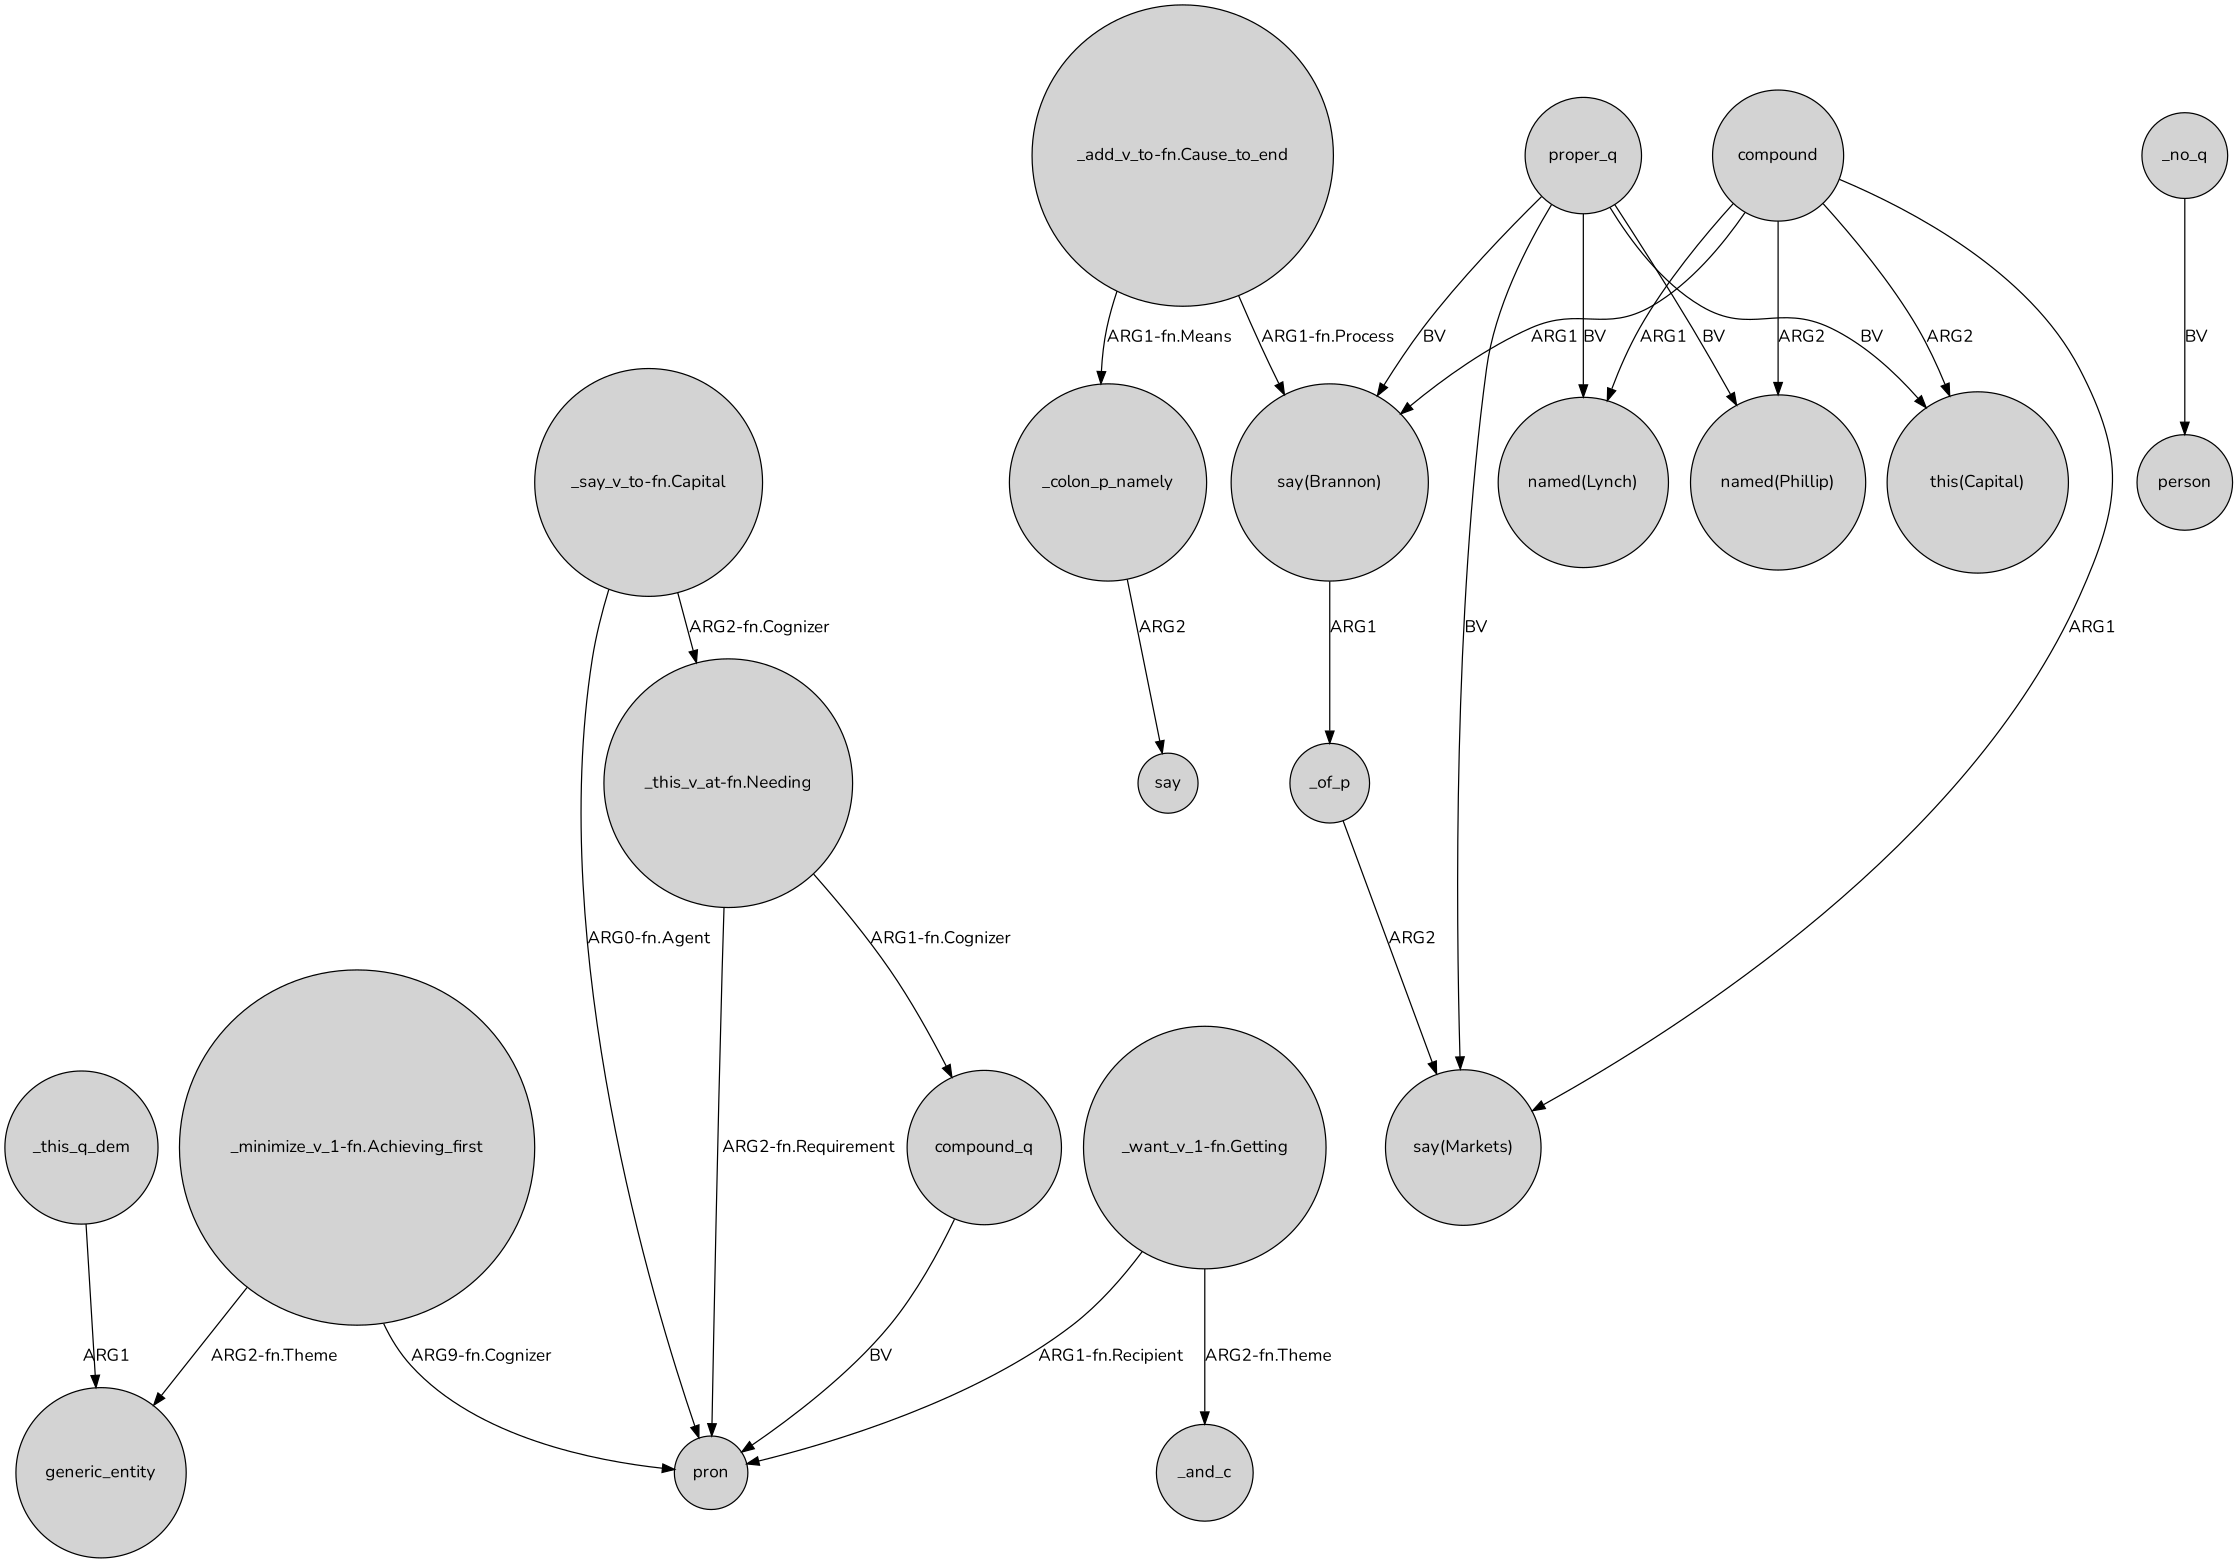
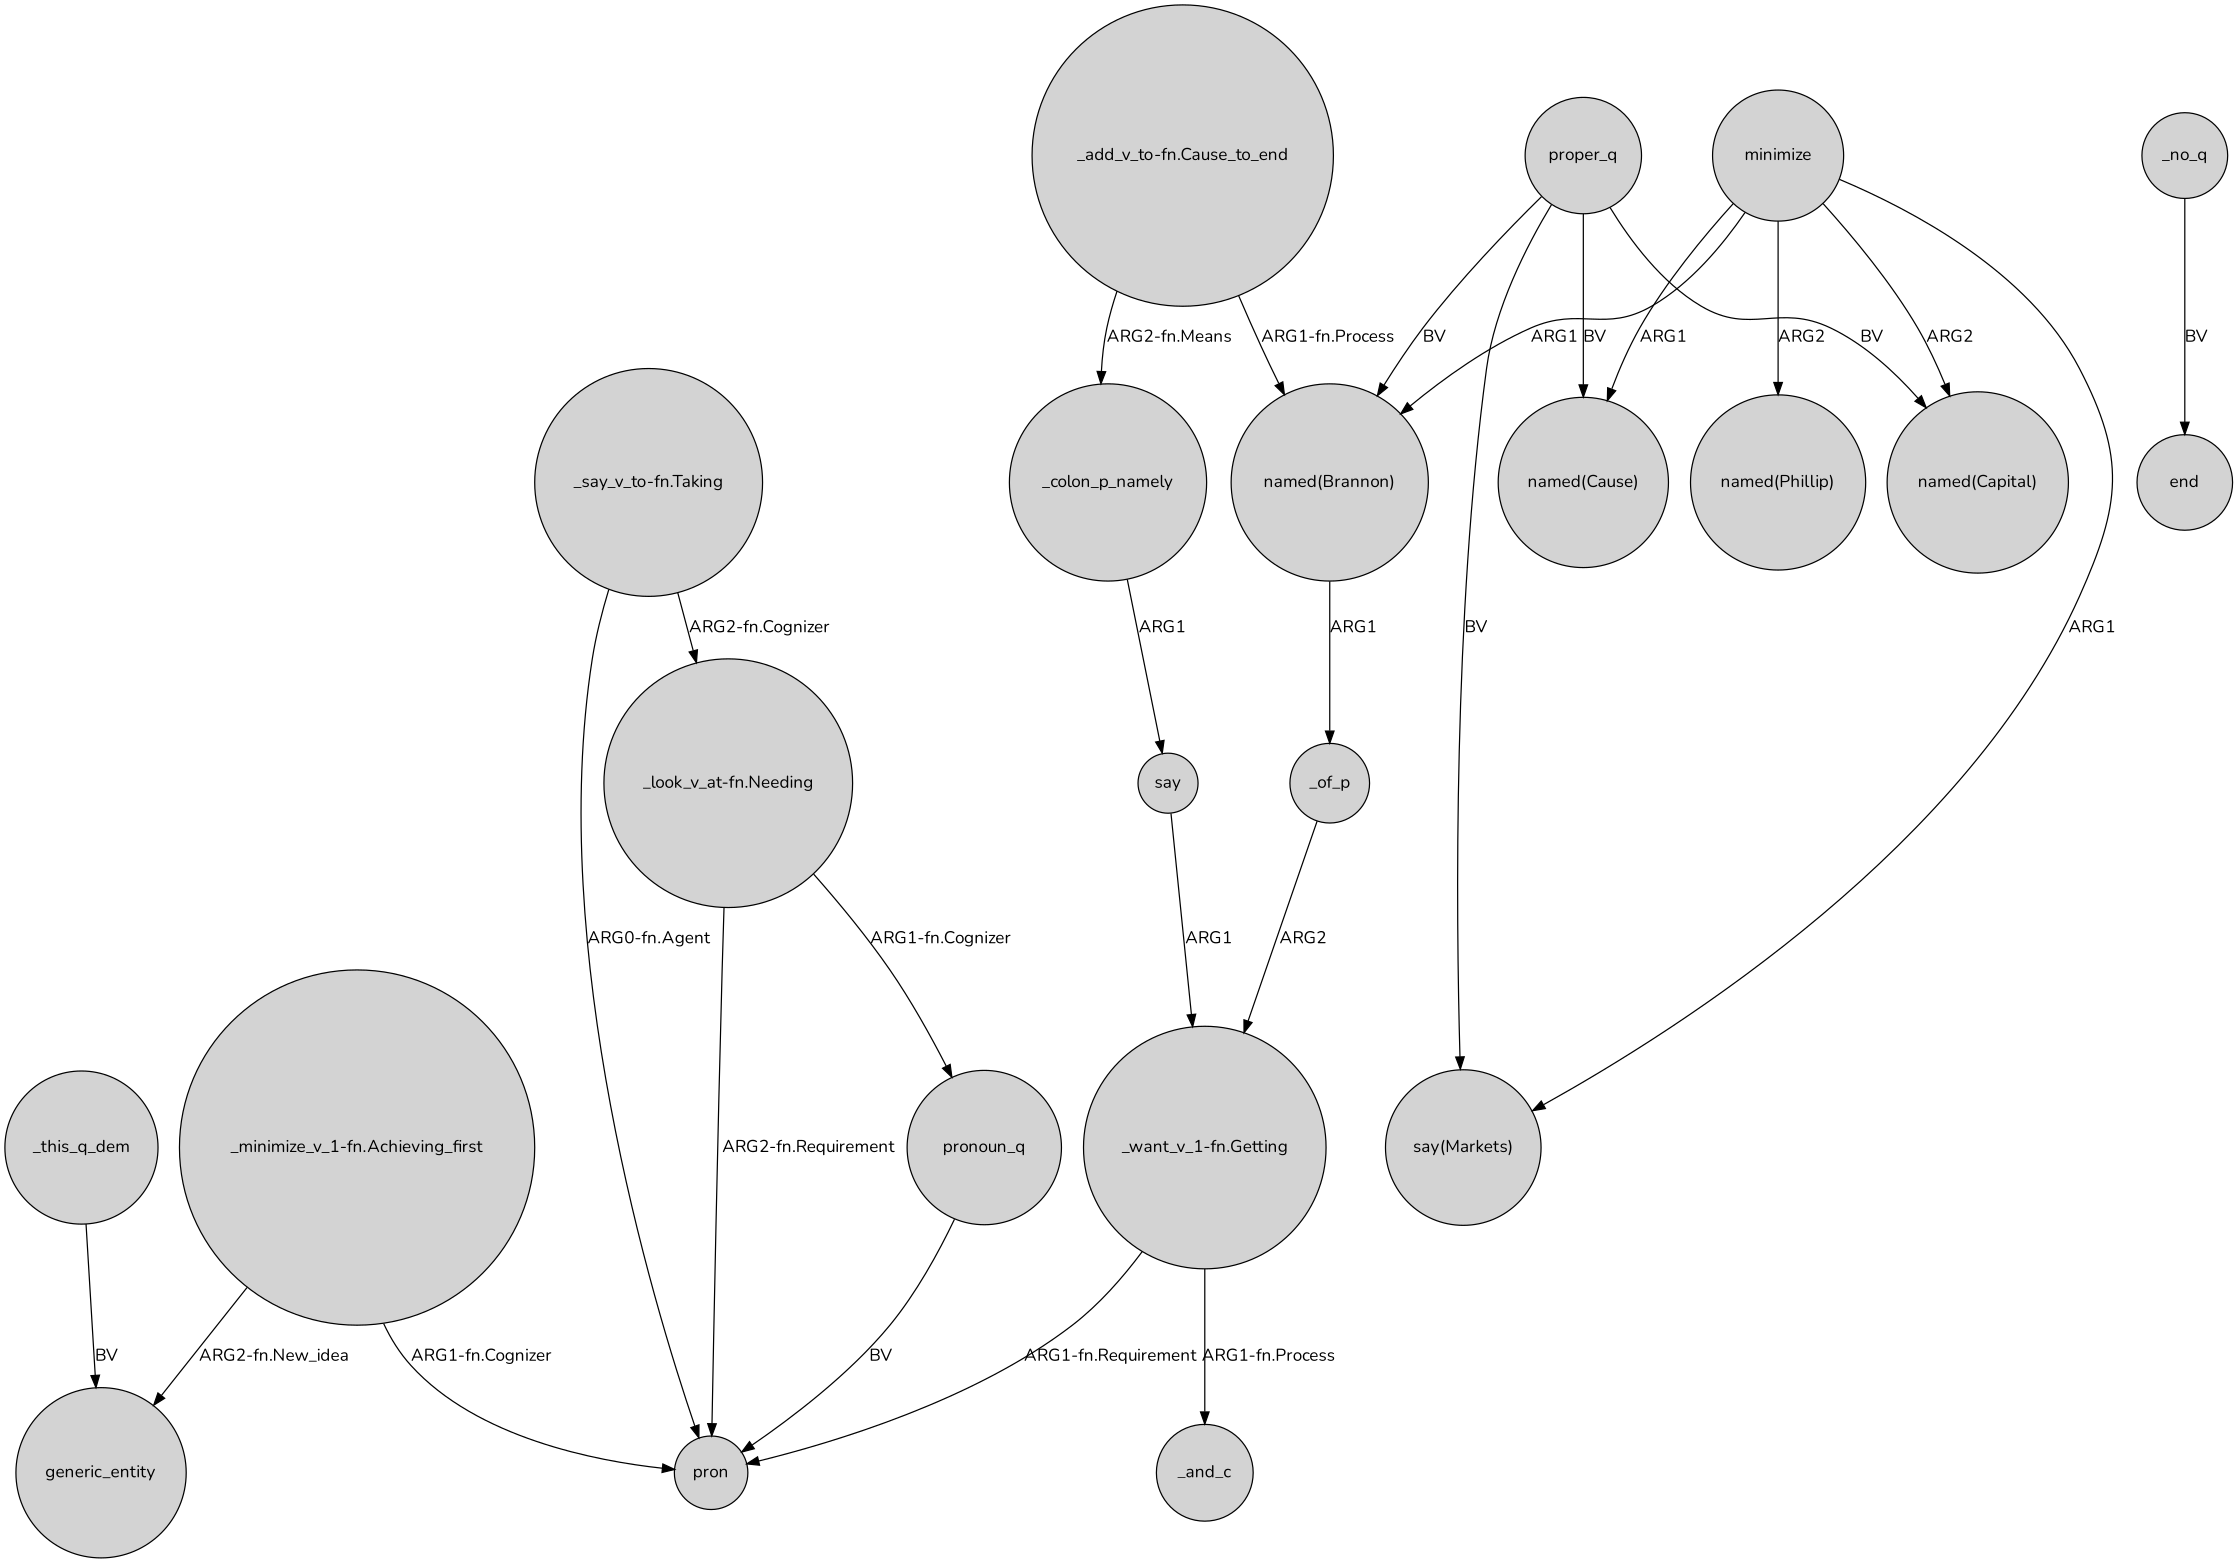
node "compound": label "compound" -> "minimize"
edge "proper_q" -> "named(Phillip)": removed, label "BV"
edge "_add_v_to-fn.Cause_to_end" -> "_colon_p_namely": label "ARG1-fn.Means" -> "ARG2-fn.Means"
node "_say_v_to-fn.Capital": label "_say_v_to-fn.Capital" -> "_say_v_to-fn.Taking"
node "say(Brannon)": label "say(Brannon)" -> "named(Brannon)"
node "named(Lynch)": label "named(Lynch)" -> "named(Cause)"
node "this(Capital)": label "this(Capital)" -> "named(Capital)"
node "person": label "person" -> "end"
edge "_colon_p_namely" -> "say": label "ARG2" -> "ARG1"
node "_this_v_at-fn.Needing": label "_this_v_at-fn.Needing" -> "_look_v_at-fn.Needing"
edge "say" -> "_want_v_1-fn.Getting": added, label "ARG1"
edge "_of_p" -> "say(Markets)": now "_of_p" -> "_want_v_1-fn.Getting"
node "compound_q": label "compound_q" -> "pronoun_q"
edge "_this_q_dem" -> "generic_entity": label "ARG1" -> "BV"
edge "_minimize_v_1-fn.Achieving_first" -> "generic_entity": label "ARG2-fn.Theme" -> "ARG2-fn.New_idea"
edge "_minimize_v_1-fn.Achieving_first" -> "pron": label "ARG9-fn.Cognizer" -> "ARG1-fn.Cognizer"
edge "_want_v_1-fn.Getting" -> "pron": label "ARG1-fn.Recipient" -> "ARG1-fn.Requirement"
edge "_want_v_1-fn.Getting" -> "_and_c": label "ARG2-fn.Theme" -> "ARG1-fn.Process"
